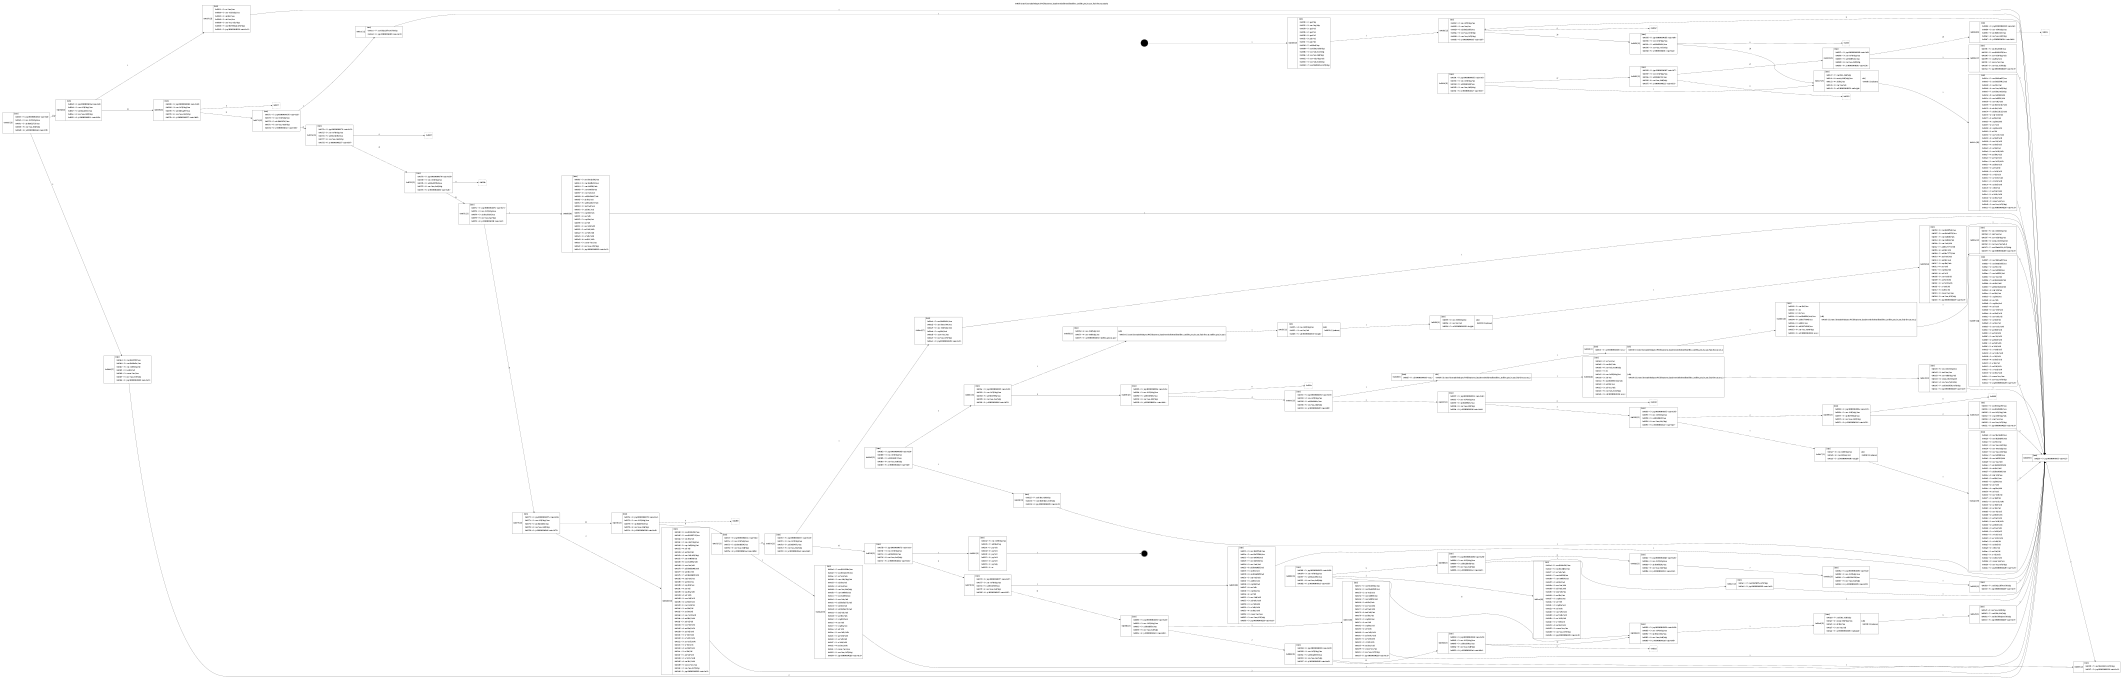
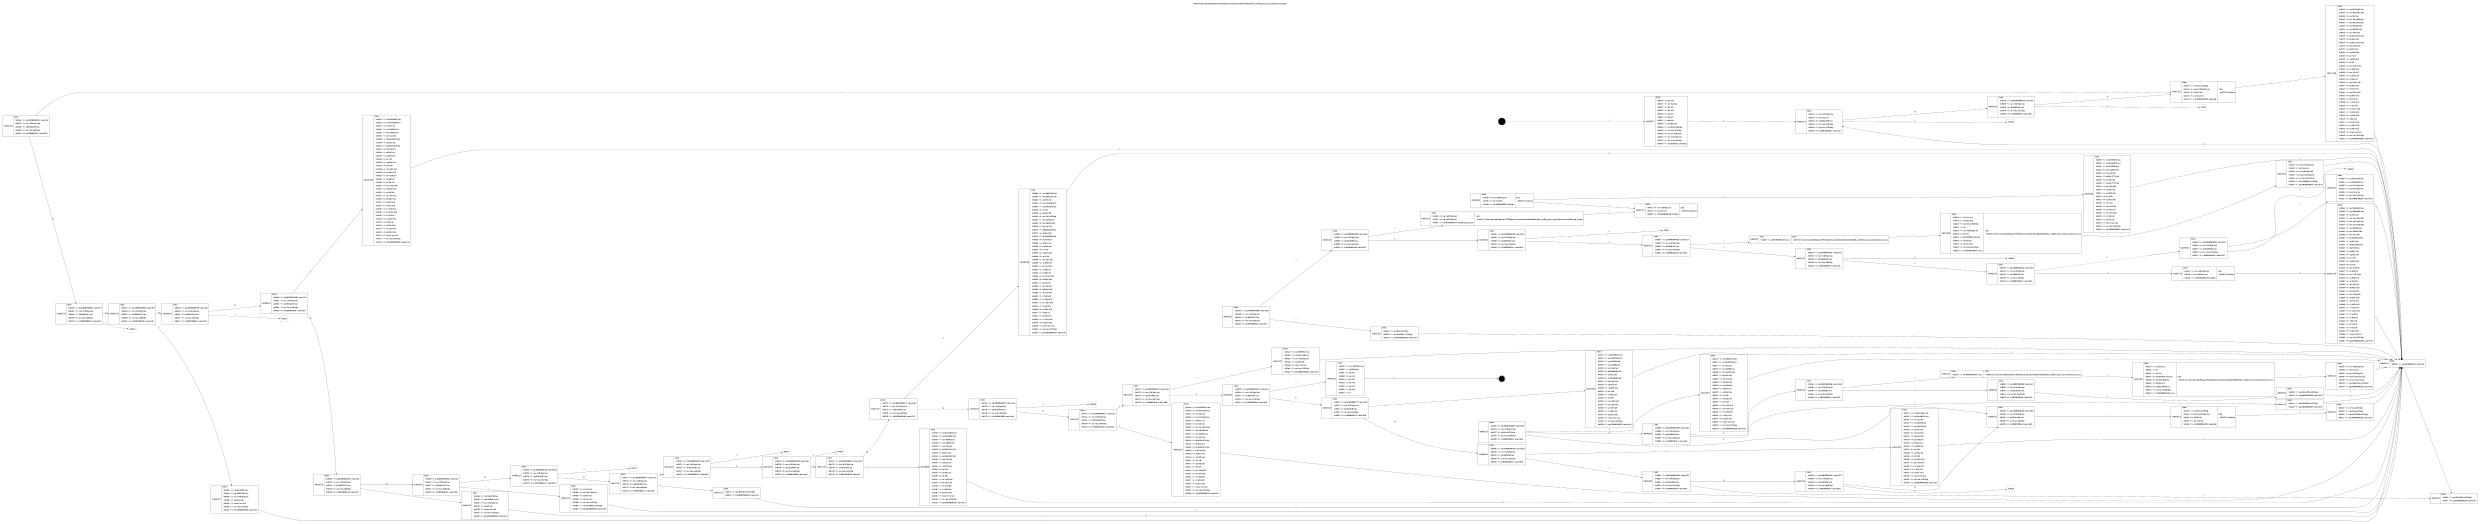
node "0x4016ad [25]": added
edge "0x401f7a [12]" -> "0x401f86 [12]": reversed
edge "0x401dff [5]" -> "0x401b31 [5]": now "0x4018a1 [25]" -> "0x401b31 [5]"
